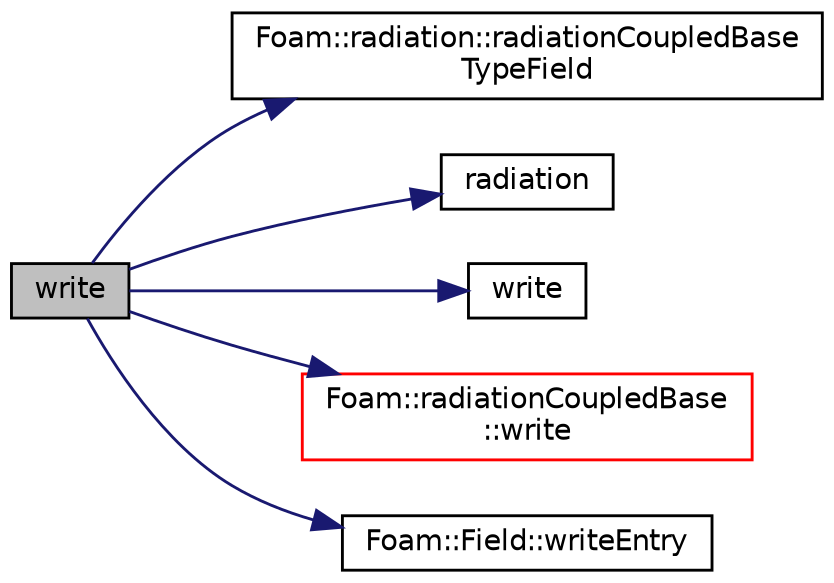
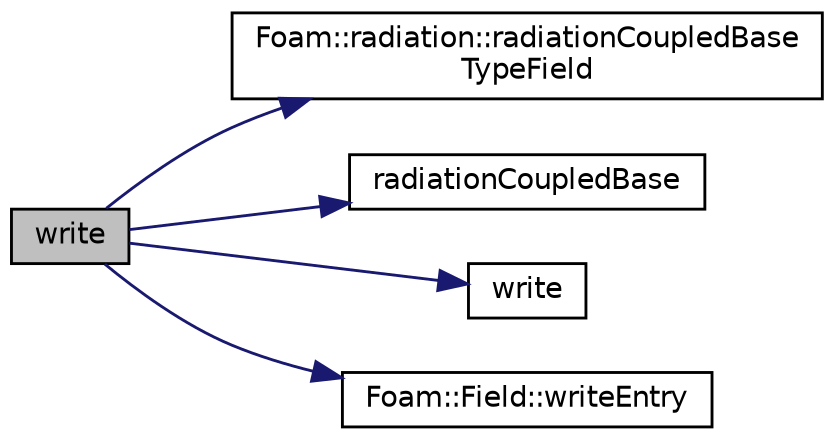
node "radiation": label "radiation" -> "radiationCoupledBase"
node "Foam::radiationCoupledBase ::write": removed
